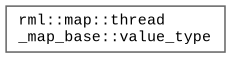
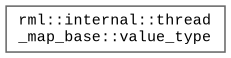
node "rml::map::thread _map_base::value_type": label "rml::map::thread _map_base::value_type" -> "rml::internal::thread _map_base::value_type"
